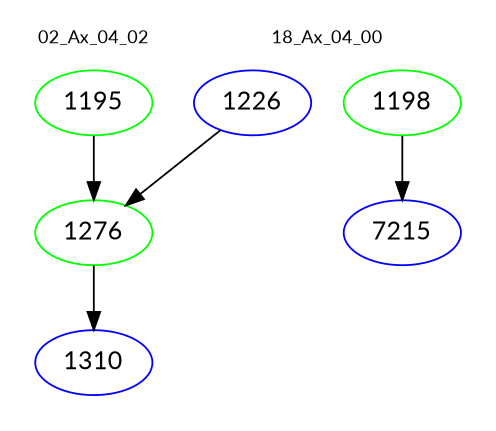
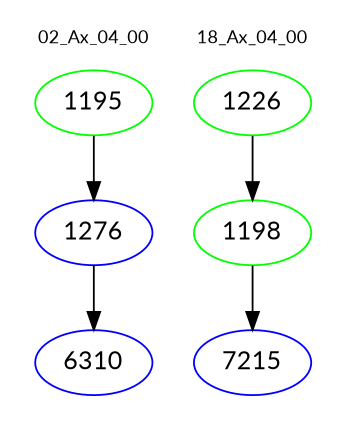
cluster "02_Ax_04_02": label "02_Ax_04_02" -> "02_Ax_04_00"
node "1226": color blue -> green
edge "1226" -> "1276": now "1226" -> "1198"
node "1276": color green -> blue
node "1310": label "1310" -> "6310"
